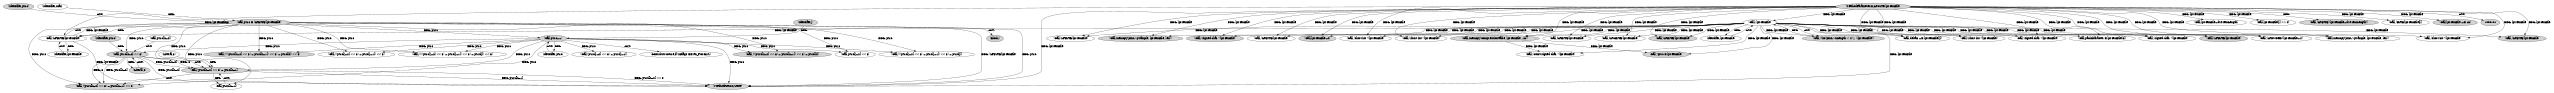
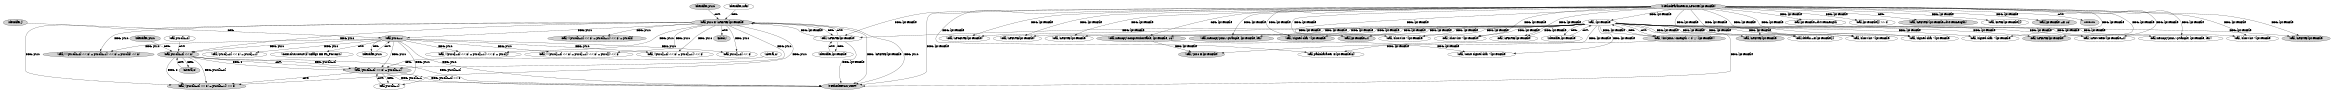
edge "(MethodParameterIn,LPCSTR lpMemFile)" -> "(Call,memcpy(CompressionTable, lpMemFile, 16))": label "DDG: lpMemFile" -> "CFG: lpMemFile"
edge "(Call,!lpMemFile)" -> "(Call,packcharacter = lpMemFile[8])": now "(Call,((int)pIns->nLength < 4) || (!lpMemFile))" -> "(Call,packcharacter = lpMemFile[8])"
edge "(Call,pSrc++)" -> "(Call,(((pSrc[k+2] << 8) + pSrc[k+1]) << 8) + pSrc[k])": removed, label "DDG: pSrc"
